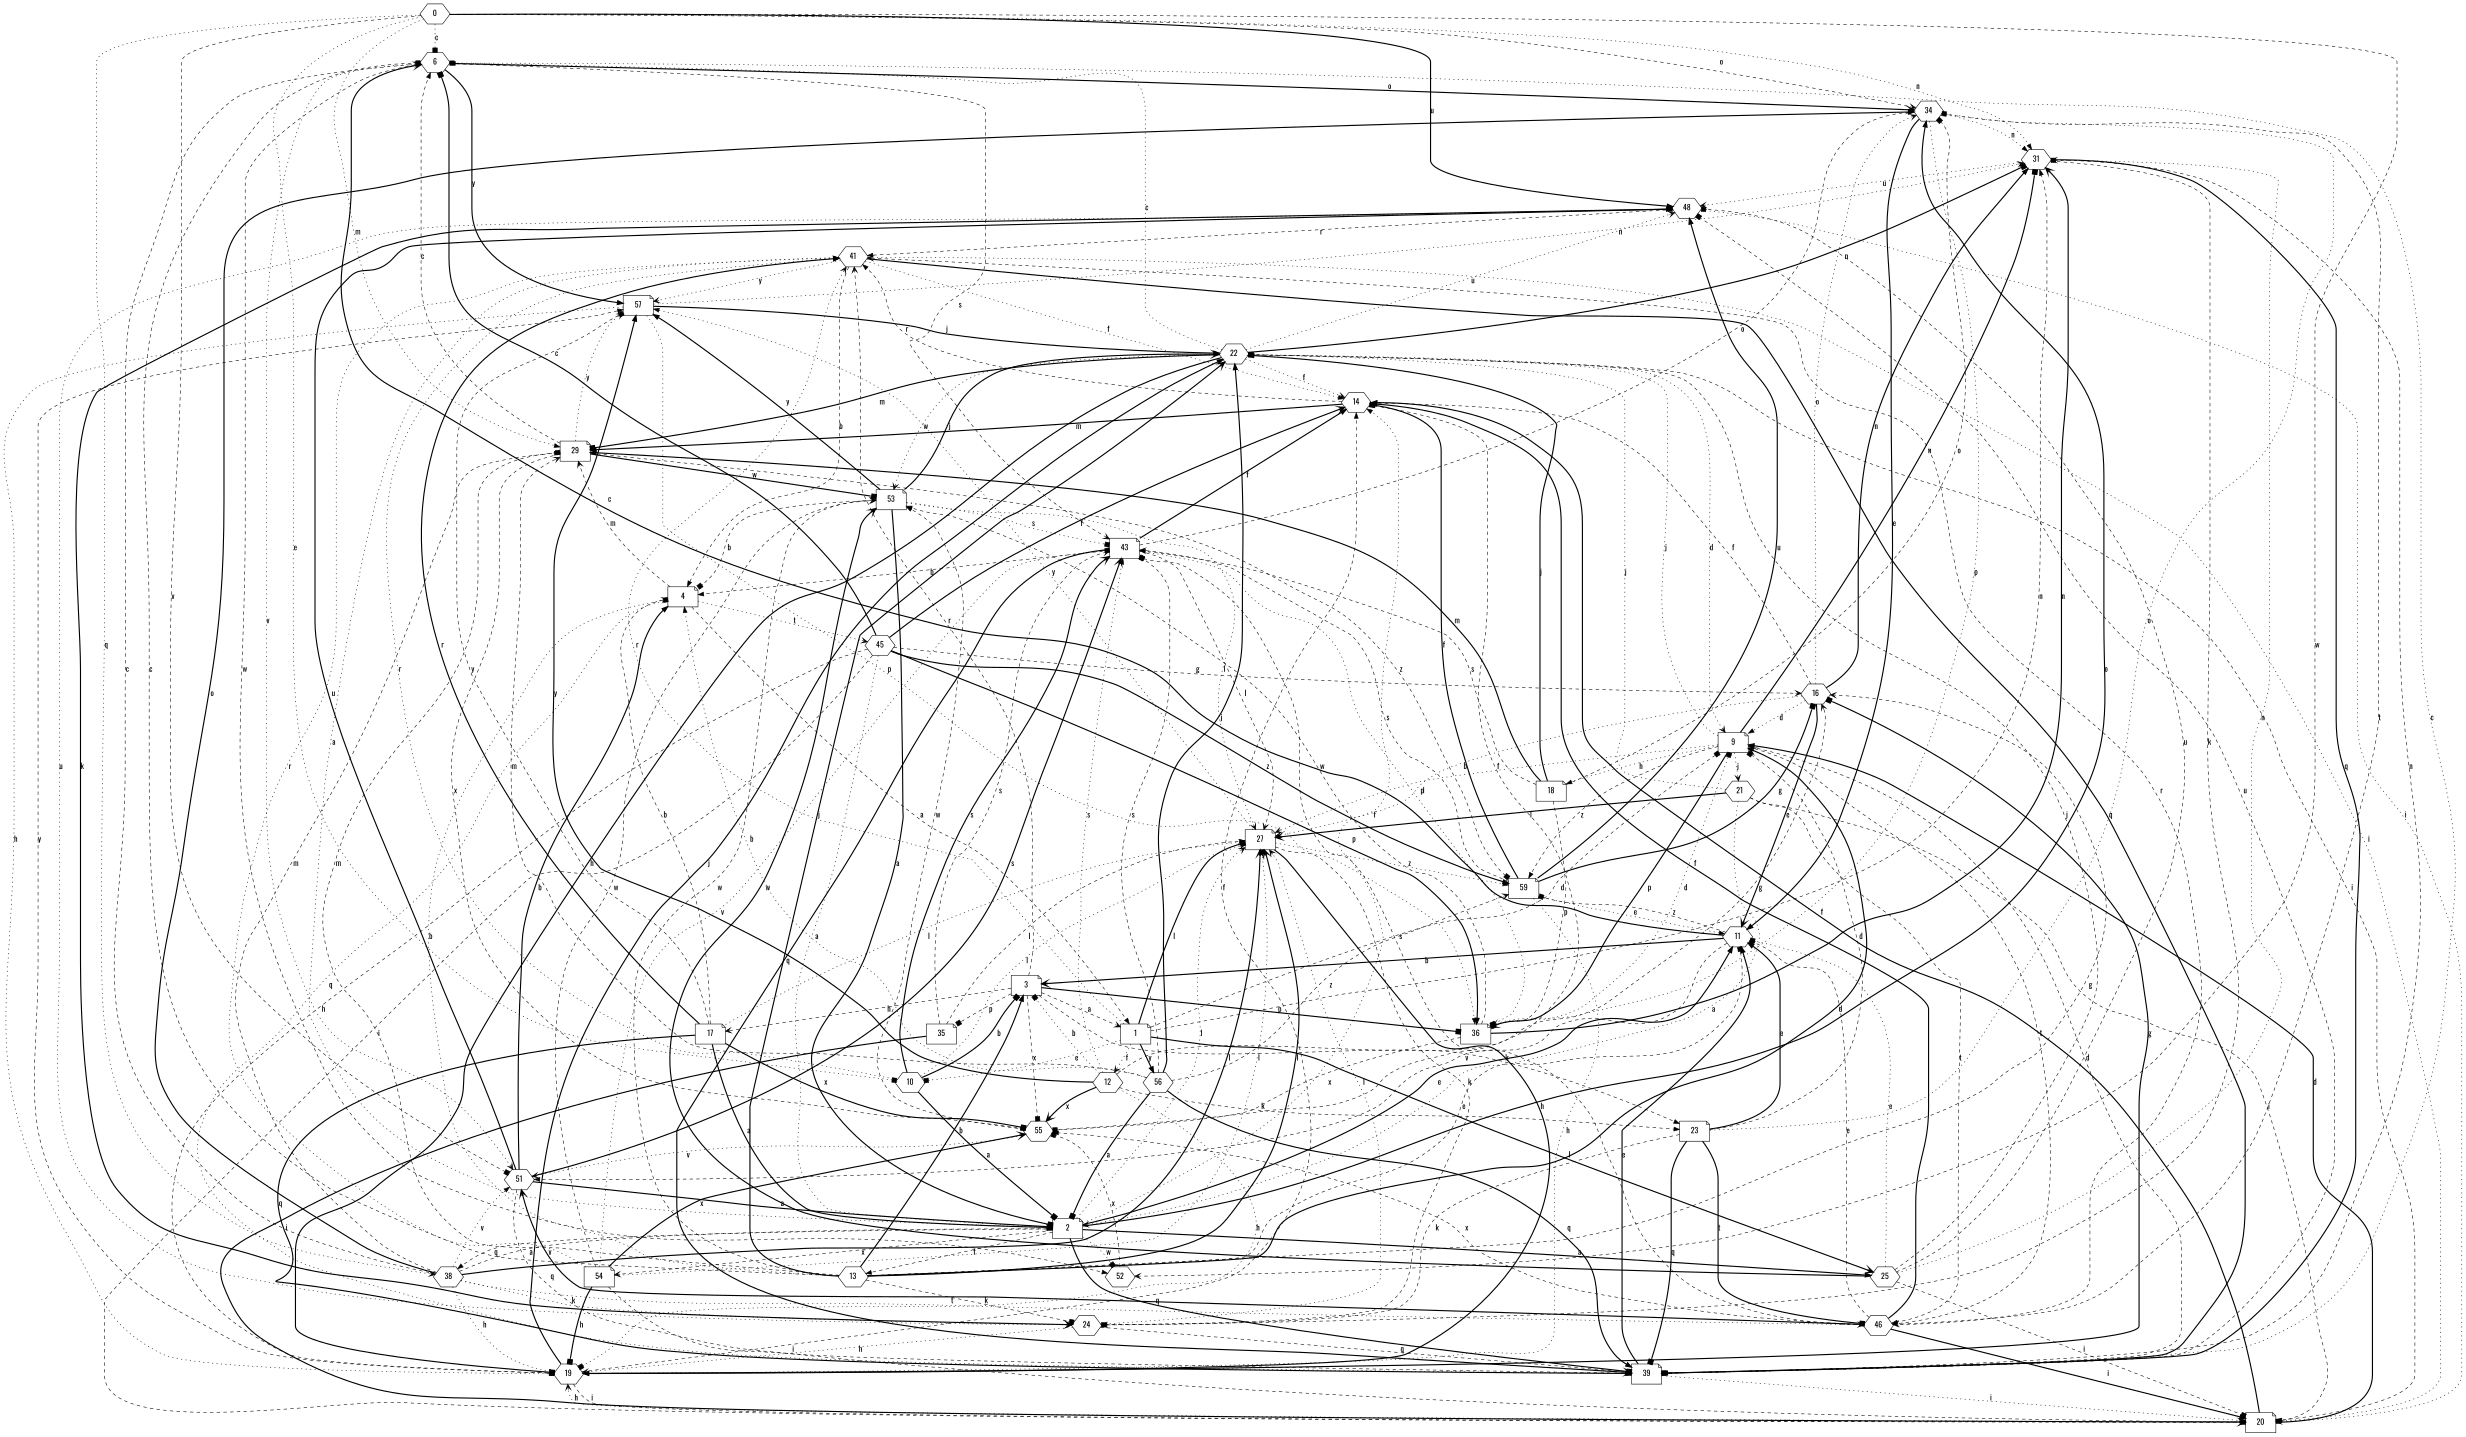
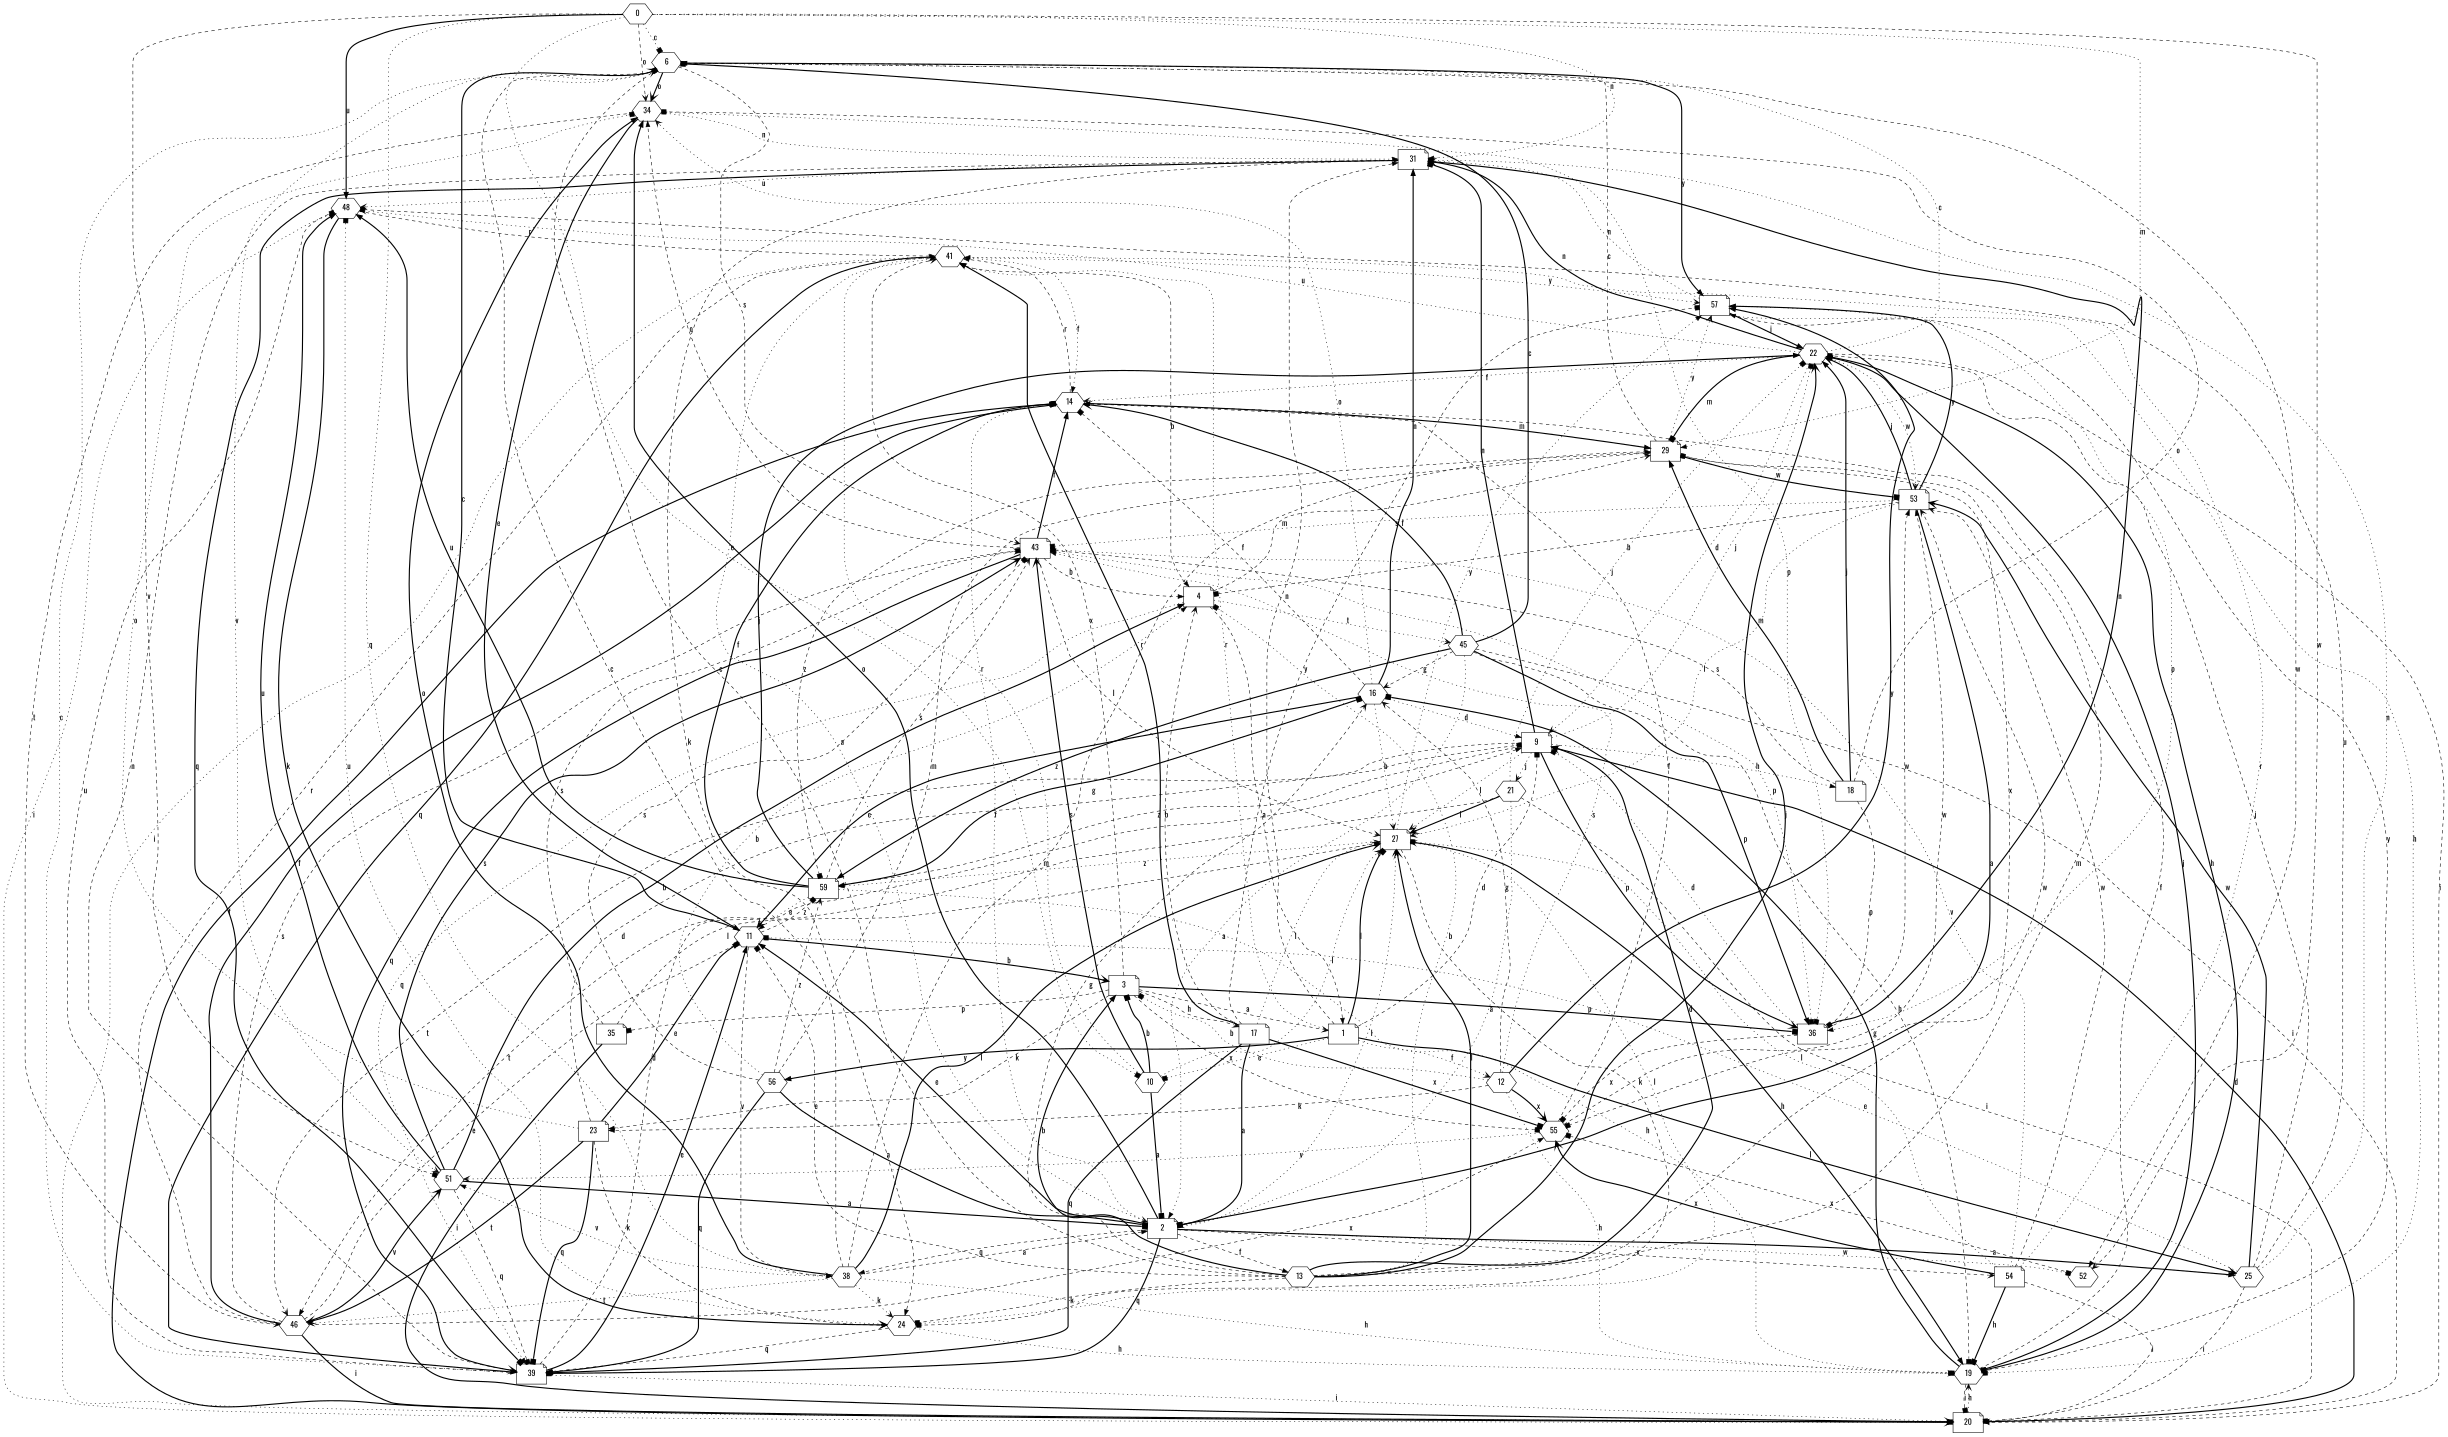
node "31": shape hexagon -> note
edge "16" -> "14": arrowhead normal -> box
edge "3" -> "41": label "r" -> "x"
edge "56" -> "22": now "59" -> "22"
edge "11" -> "51": now "11" -> "38"
edge "23" -> "46": arrowhead box -> vee
